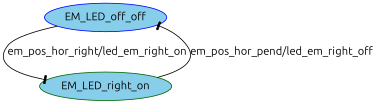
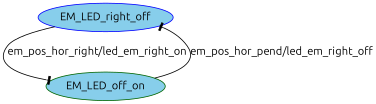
node "EM_LED_off_off": label "EM_LED_off_off" -> "EM_LED_right_off"
node "EM_LED_right_on": label "EM_LED_right_on" -> "EM_LED_off_on"
